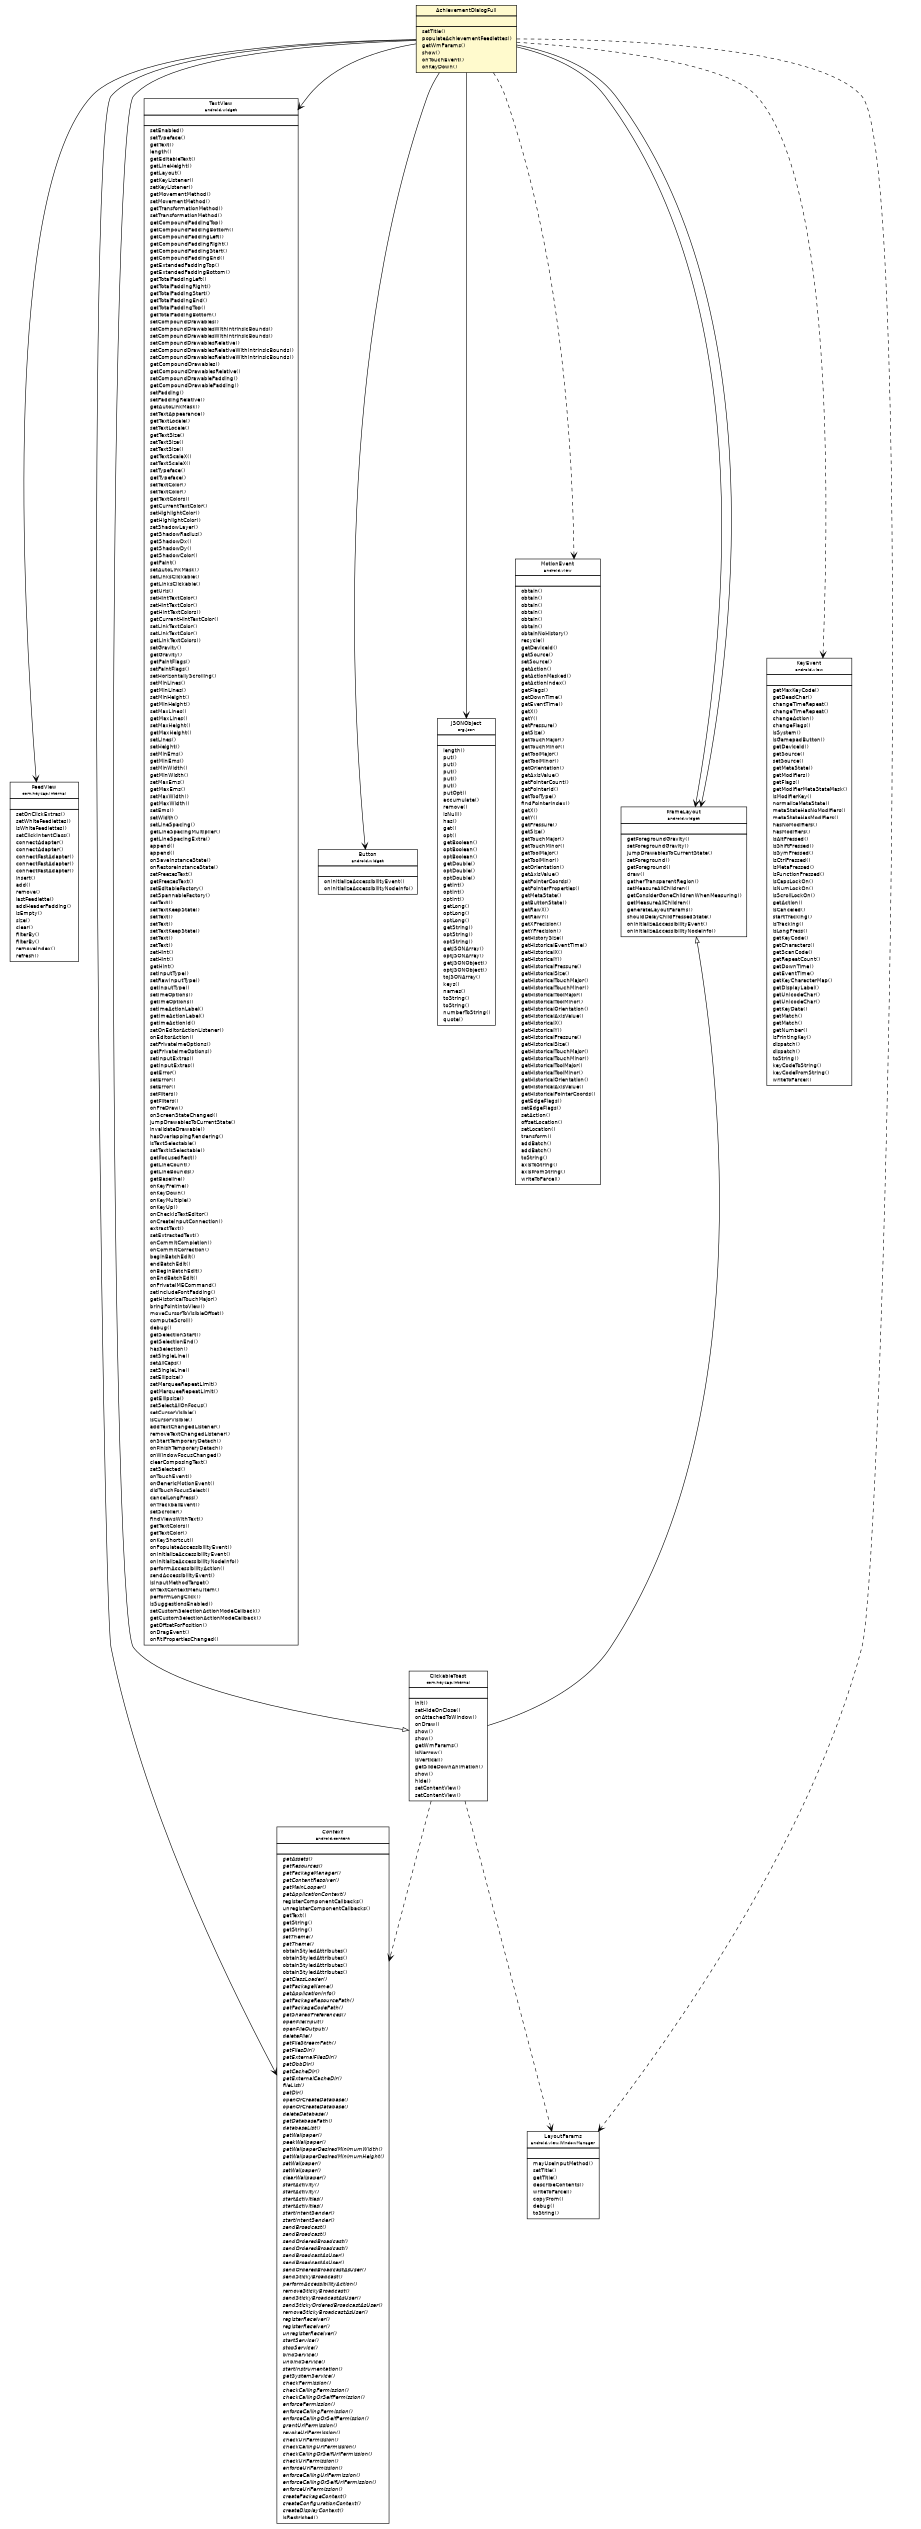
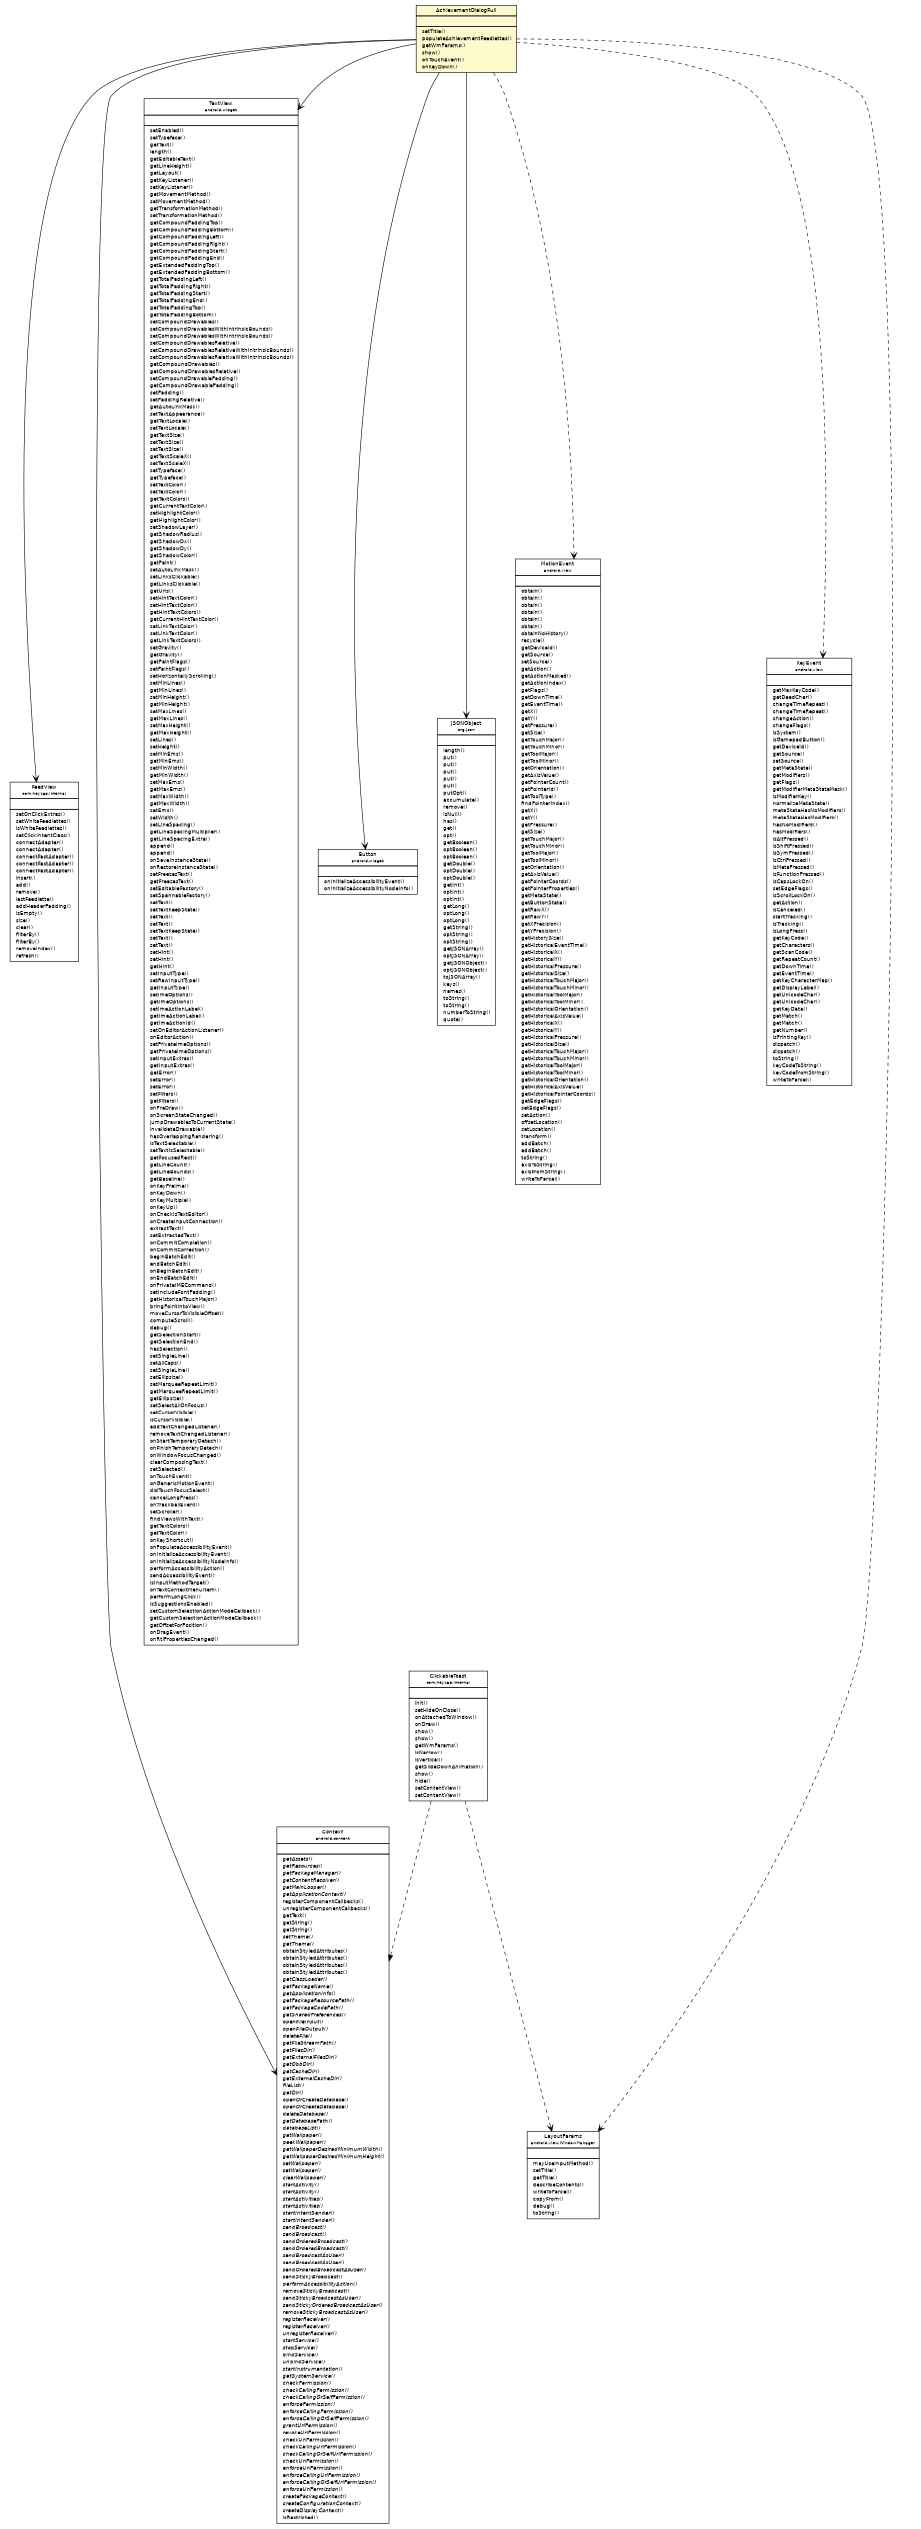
edge "AchievementDialogFull" -> "ClickableToast": removed
node "FrameLayout": removed
node "KeyEvent": text "isNumLockOn()" -> "setEdgeFlags()"
edge "ClickableToast" -> "Context": arrowhead open -> normal
